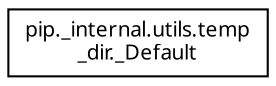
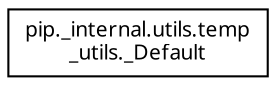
node "pip._internal.utils.temp _dir._Default": label "pip._internal.utils.temp _dir._Default" -> "pip._internal.utils.temp _utils._Default"
